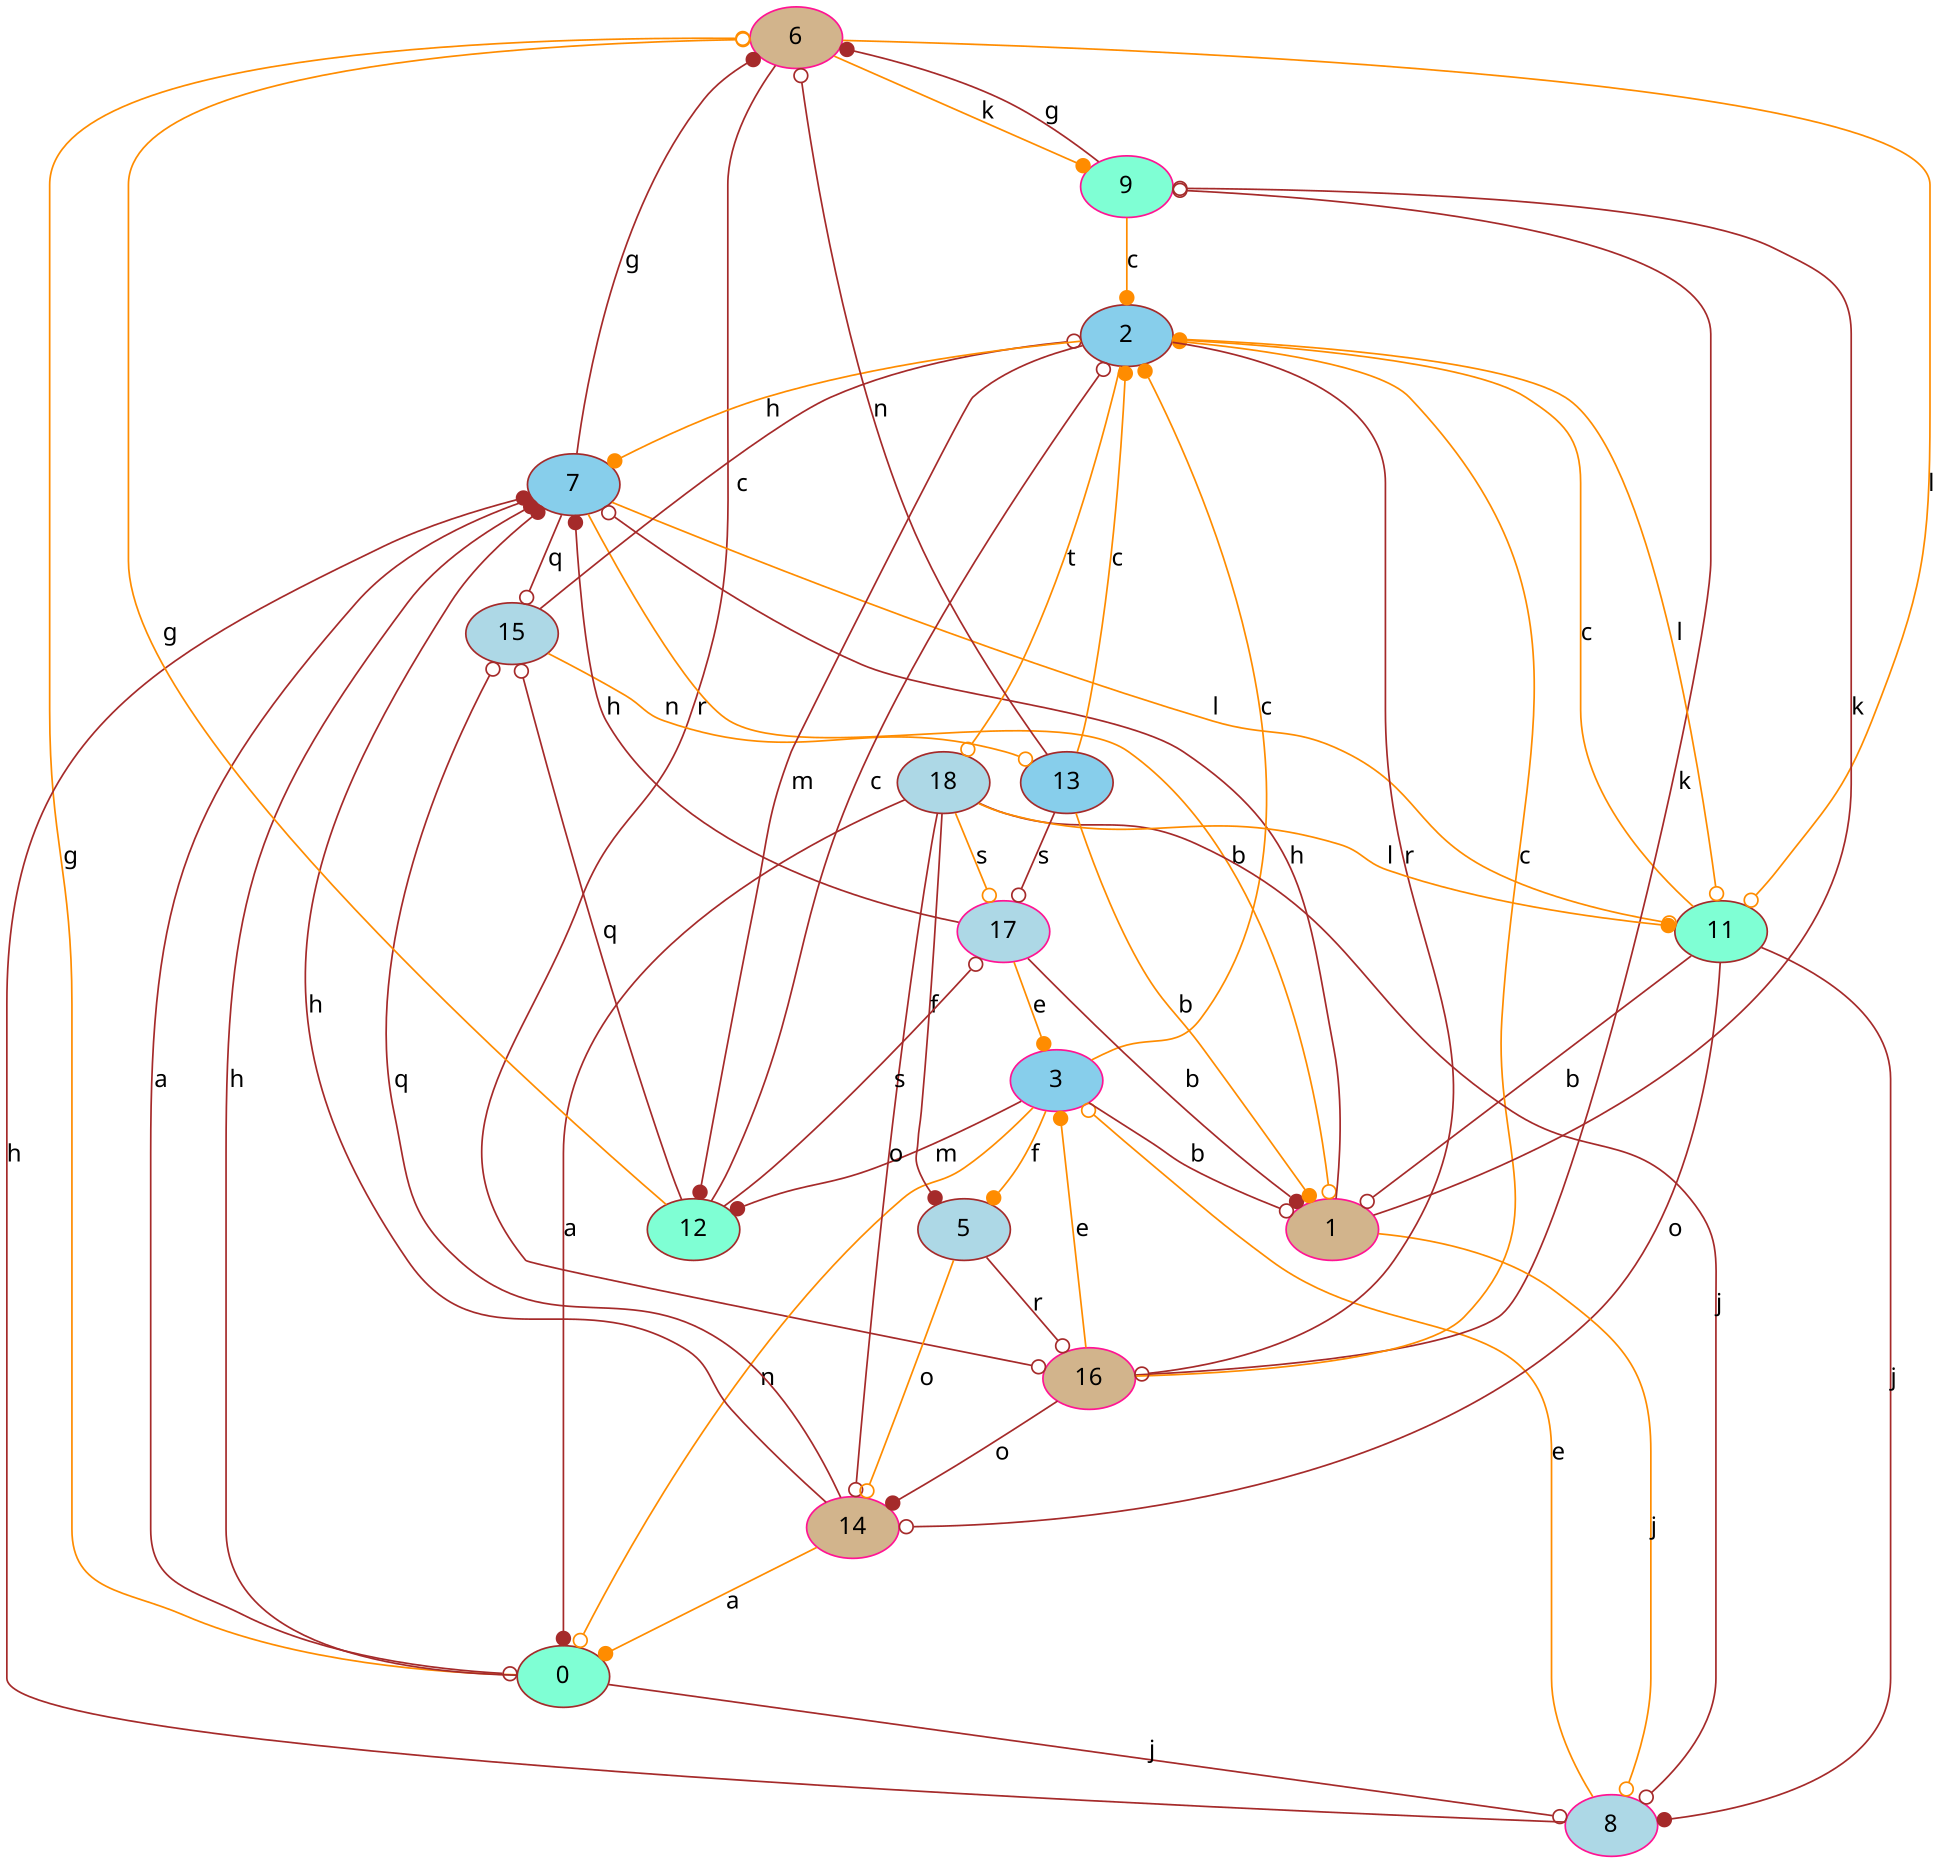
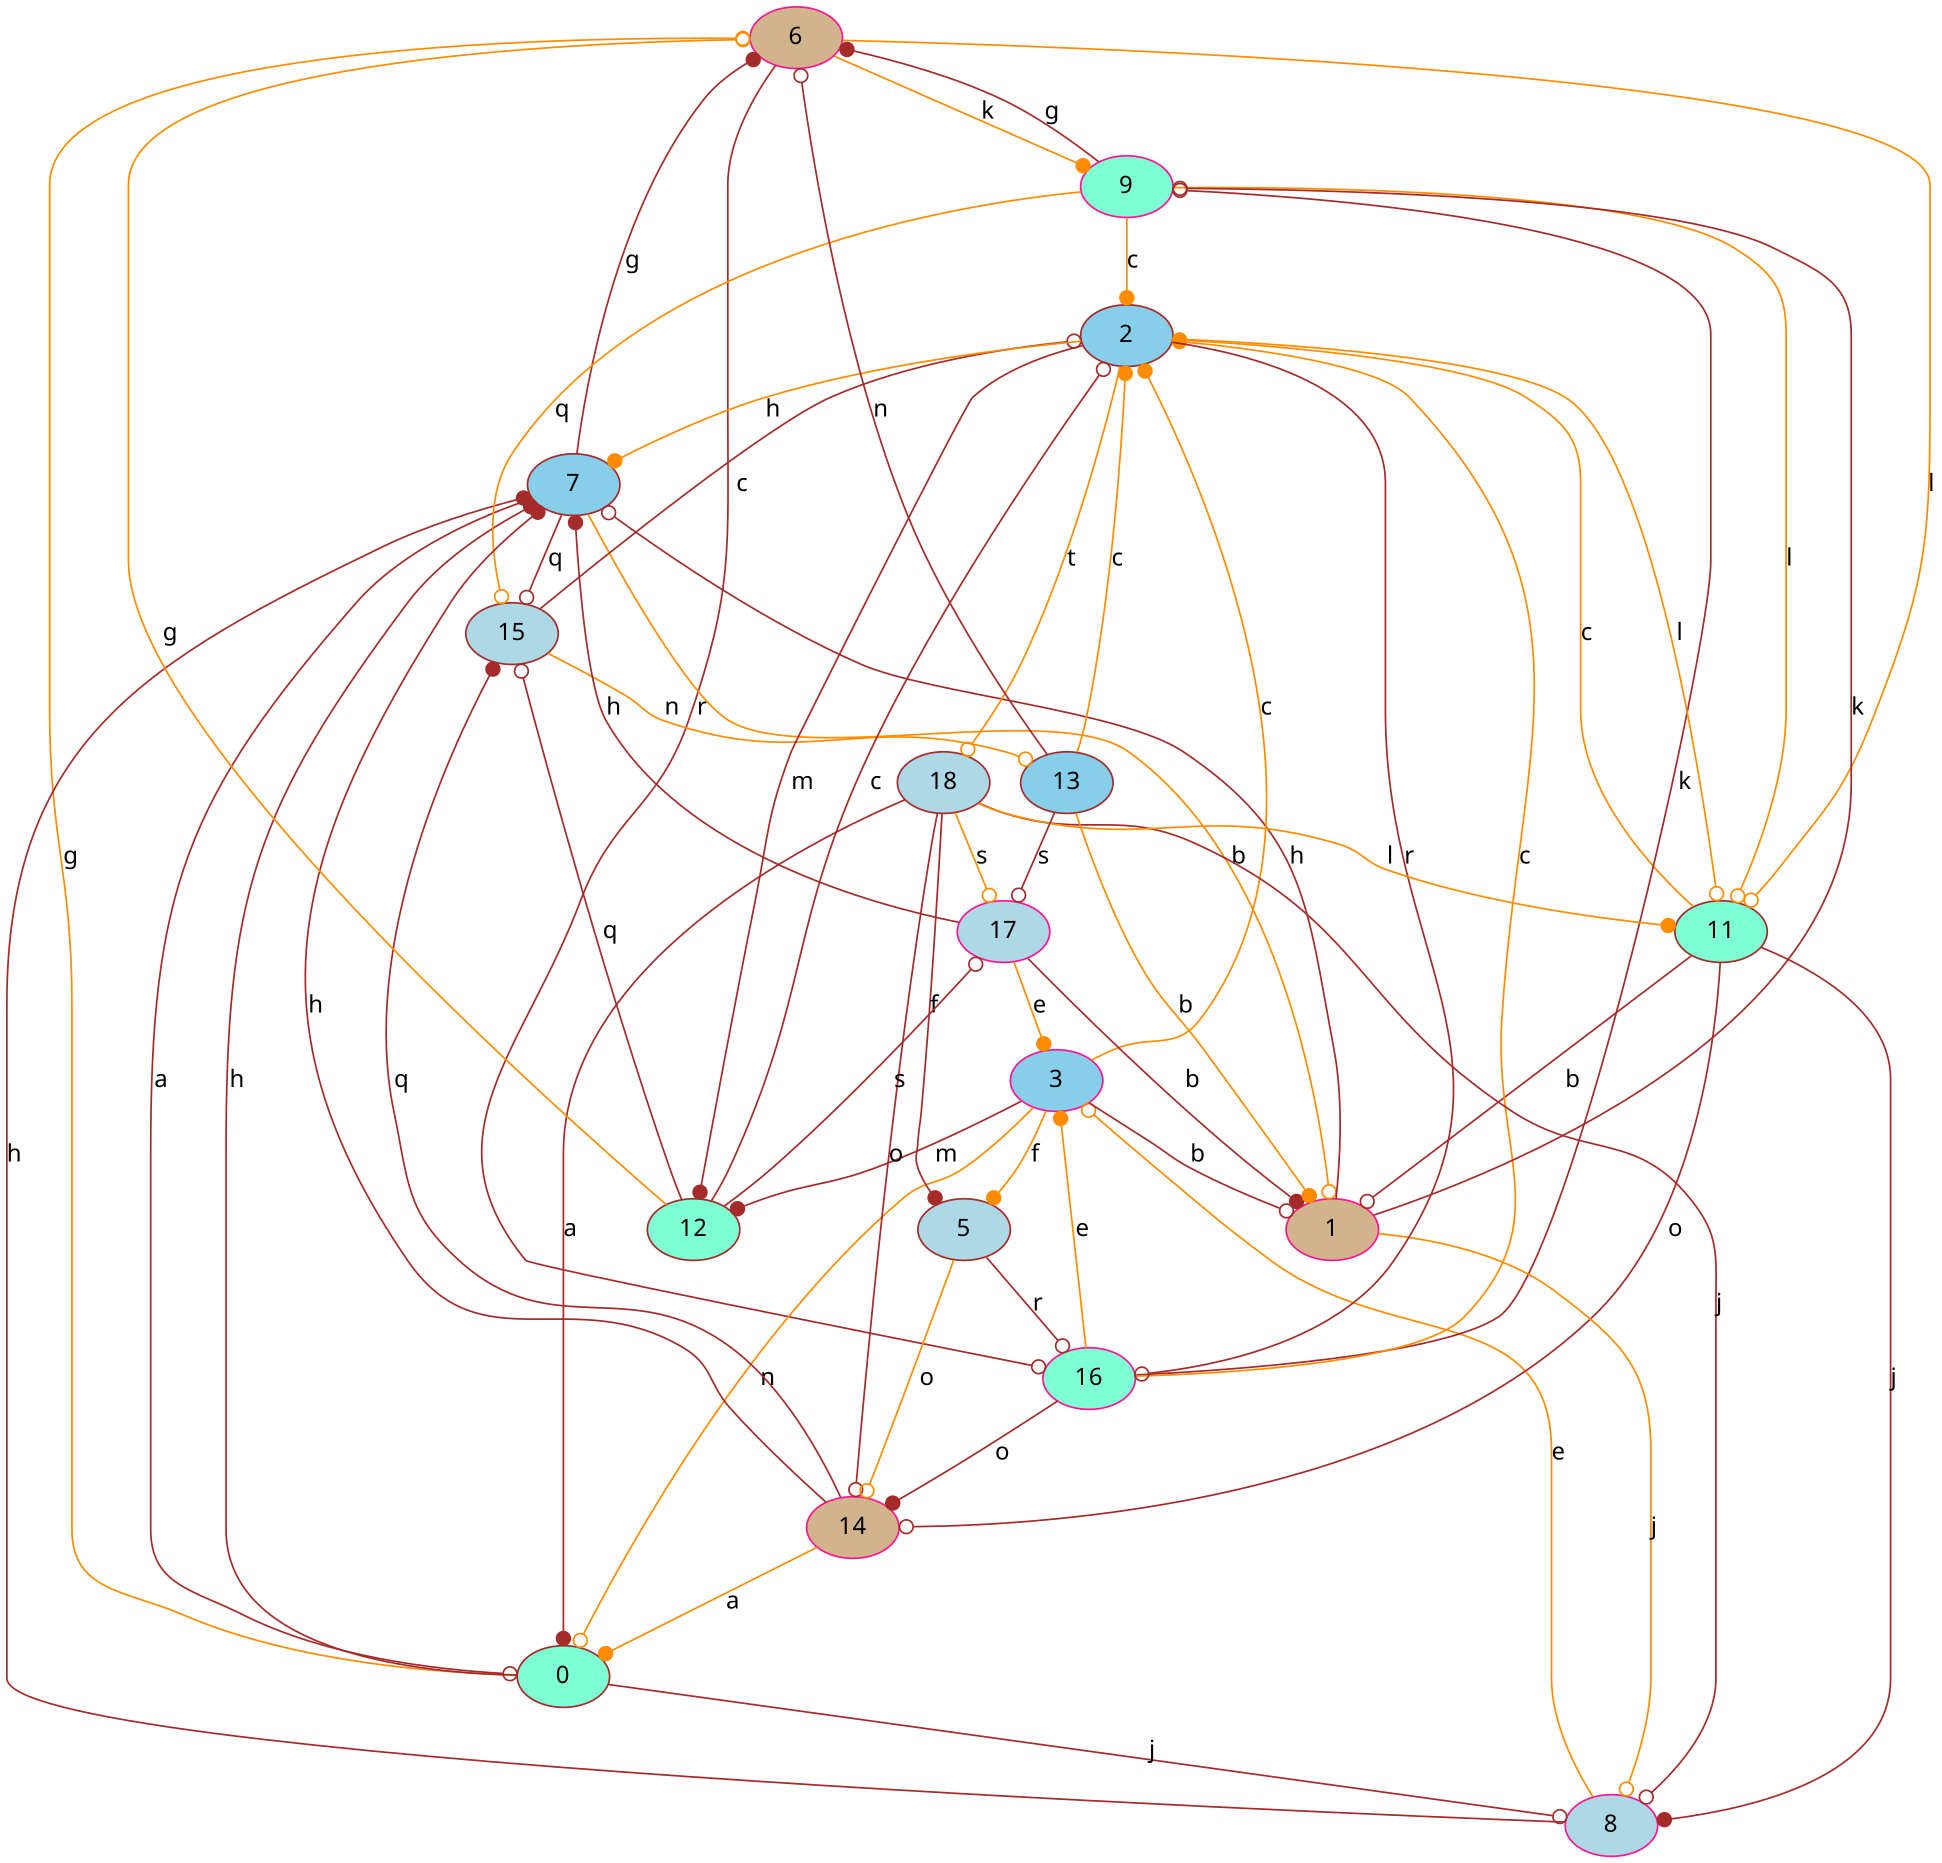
edge "9" -> "15": added, label "q"
edge "7" -> "11": now "9" -> "11"
edge "14" -> "15": arrowhead odot -> dot
node "16": fillcolor tan -> aquamarine
